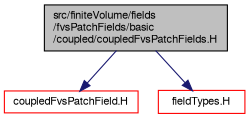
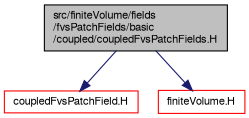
node "fieldTypes.H": label "fieldTypes.H" -> "finiteVolume.H"
